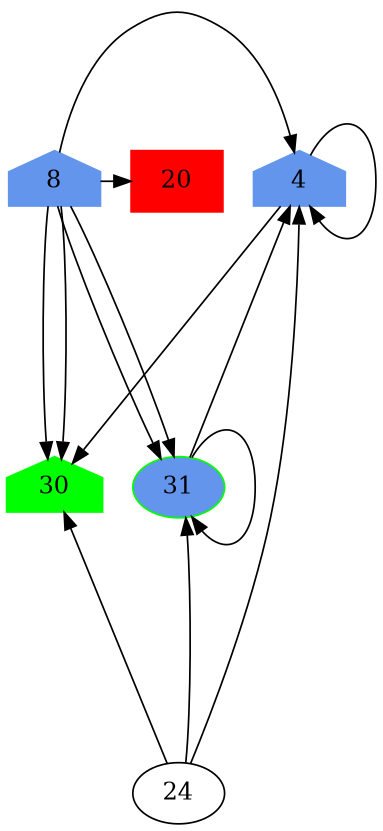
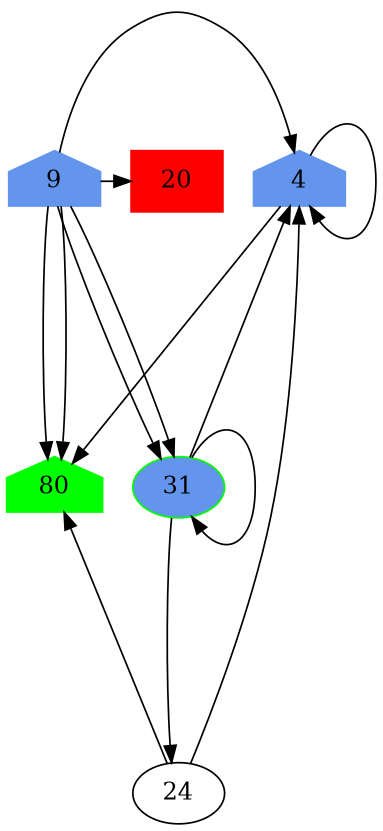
node "8": label "8" -> "9"
node "30": label "30" -> "80"
edge "24" -> "31": reversed
